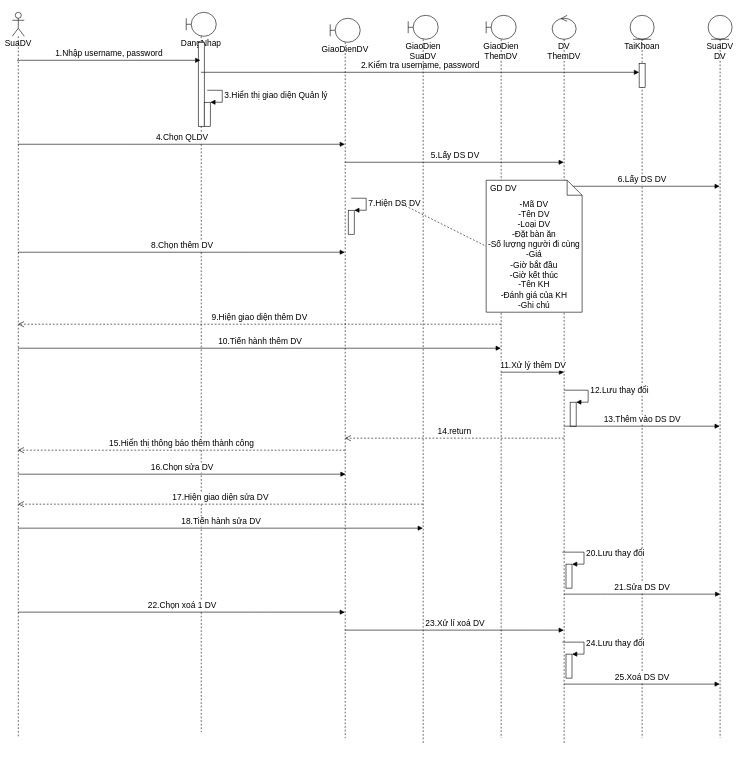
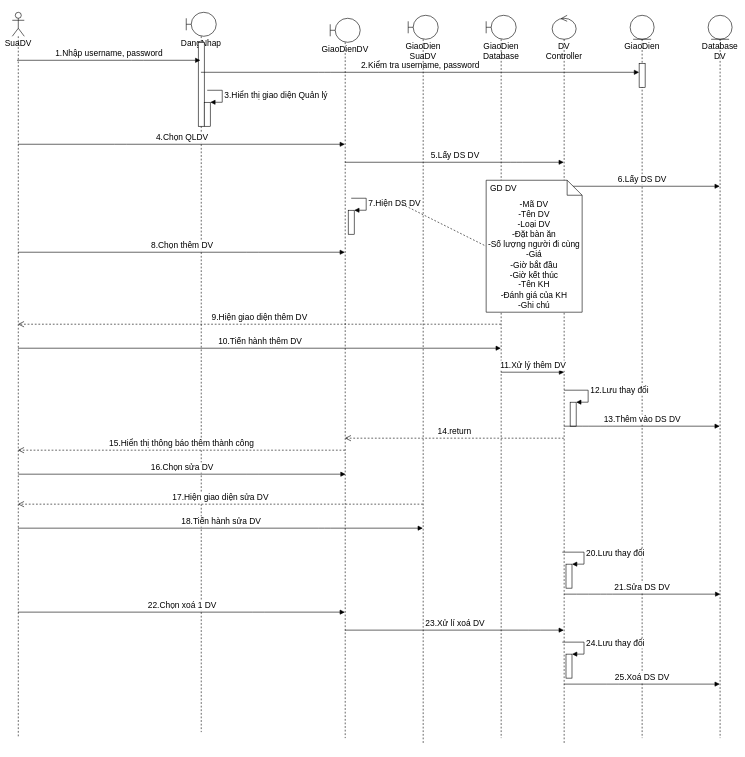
node "DV ThemDV": label "DV ThemDV" -> "DV Controller"
node "TaiKhoan": label "TaiKhoan" -> "GiaoDien"
node "SuaDV DV": label "SuaDV DV" -> "Database DV"
node "GiaoDien ThemDV": label "GiaoDien ThemDV" -> "GiaoDien Database"
